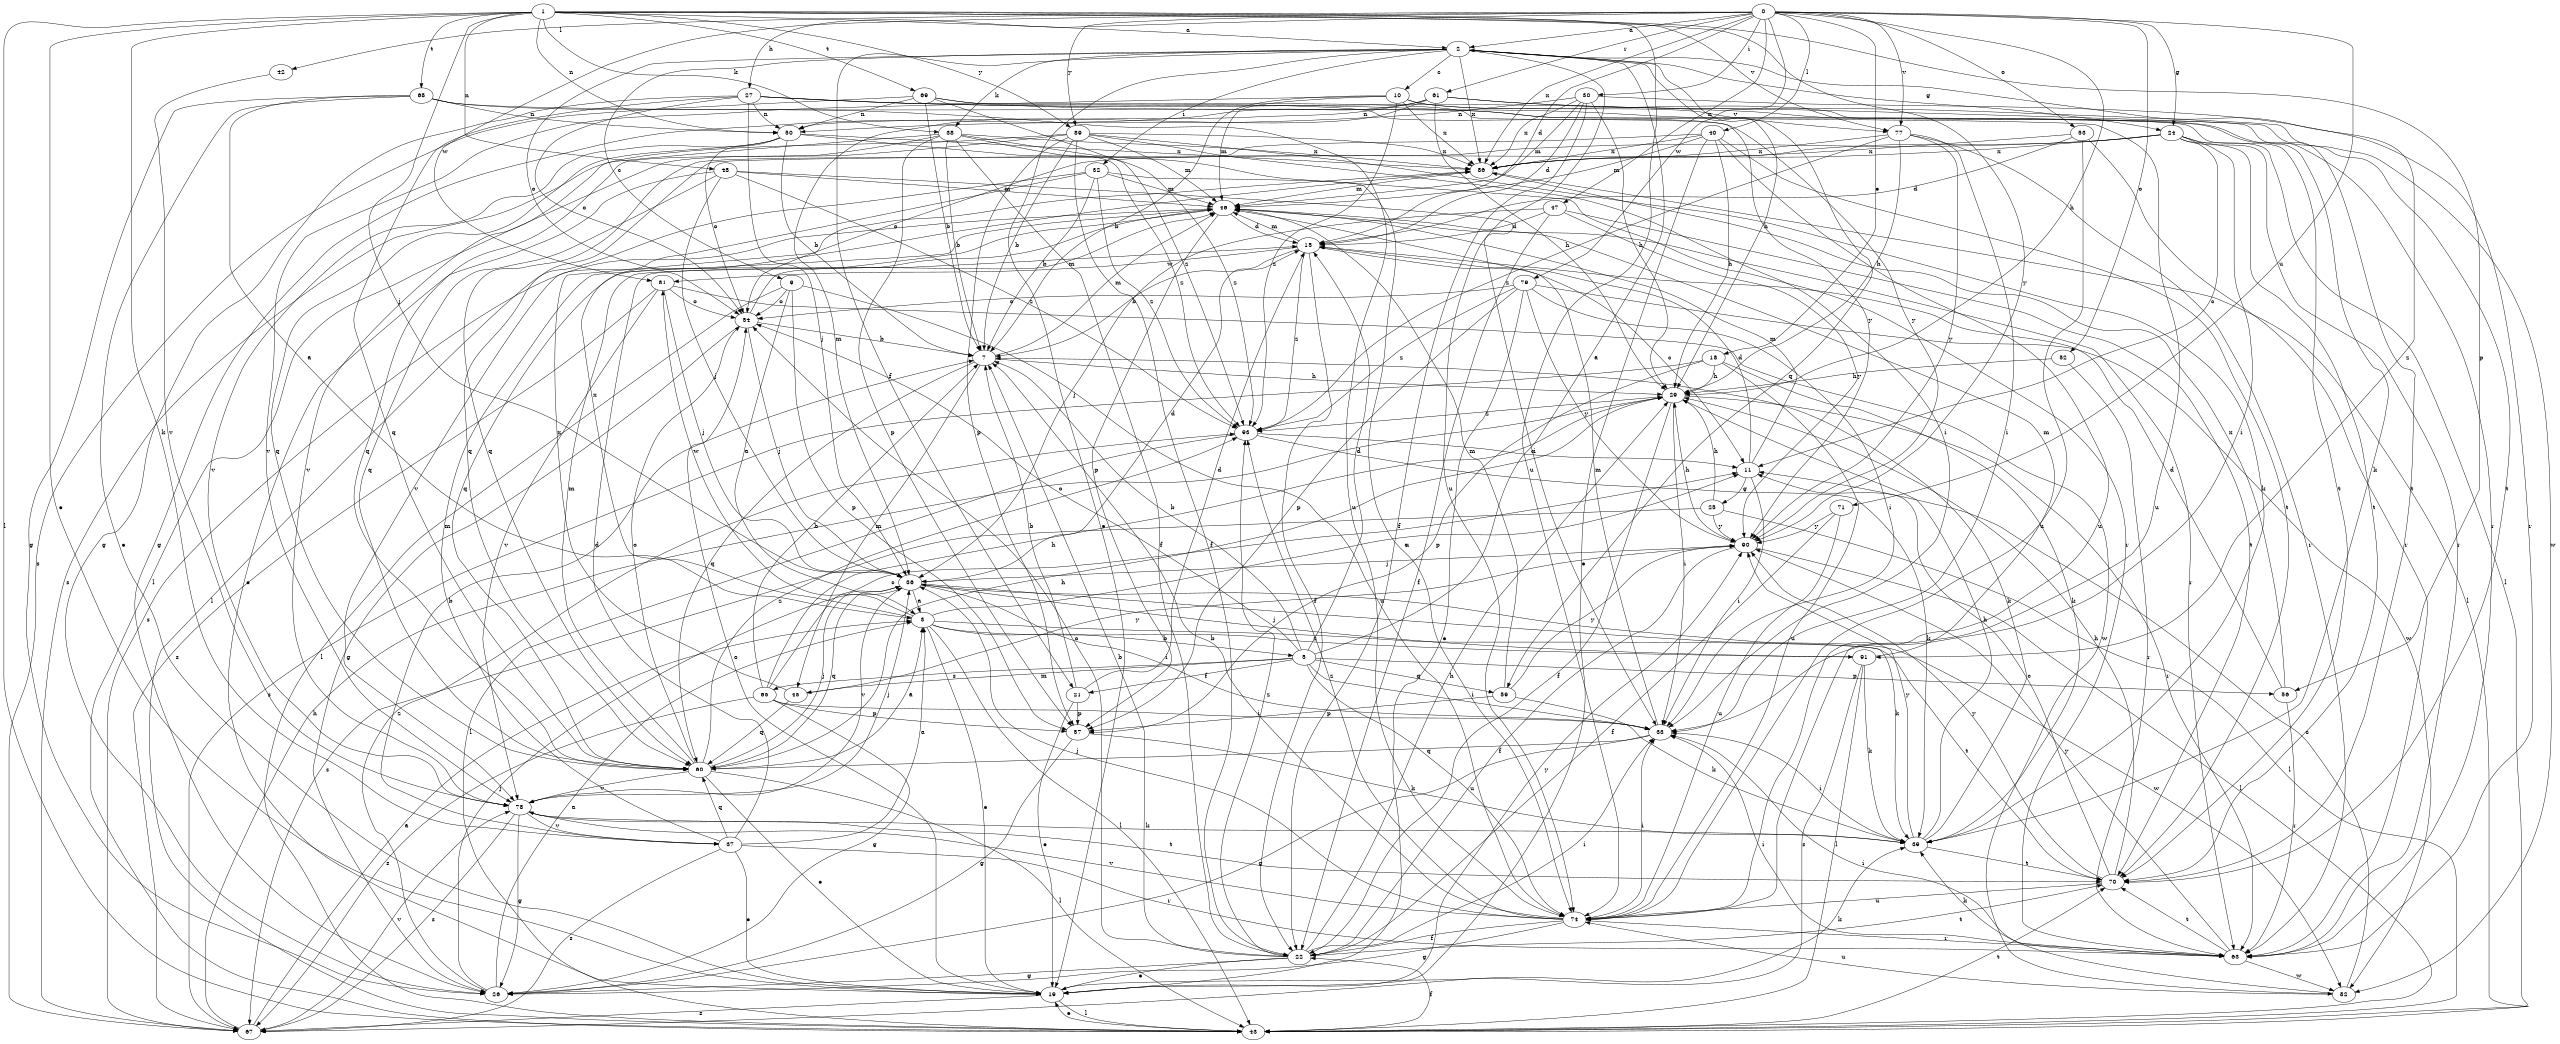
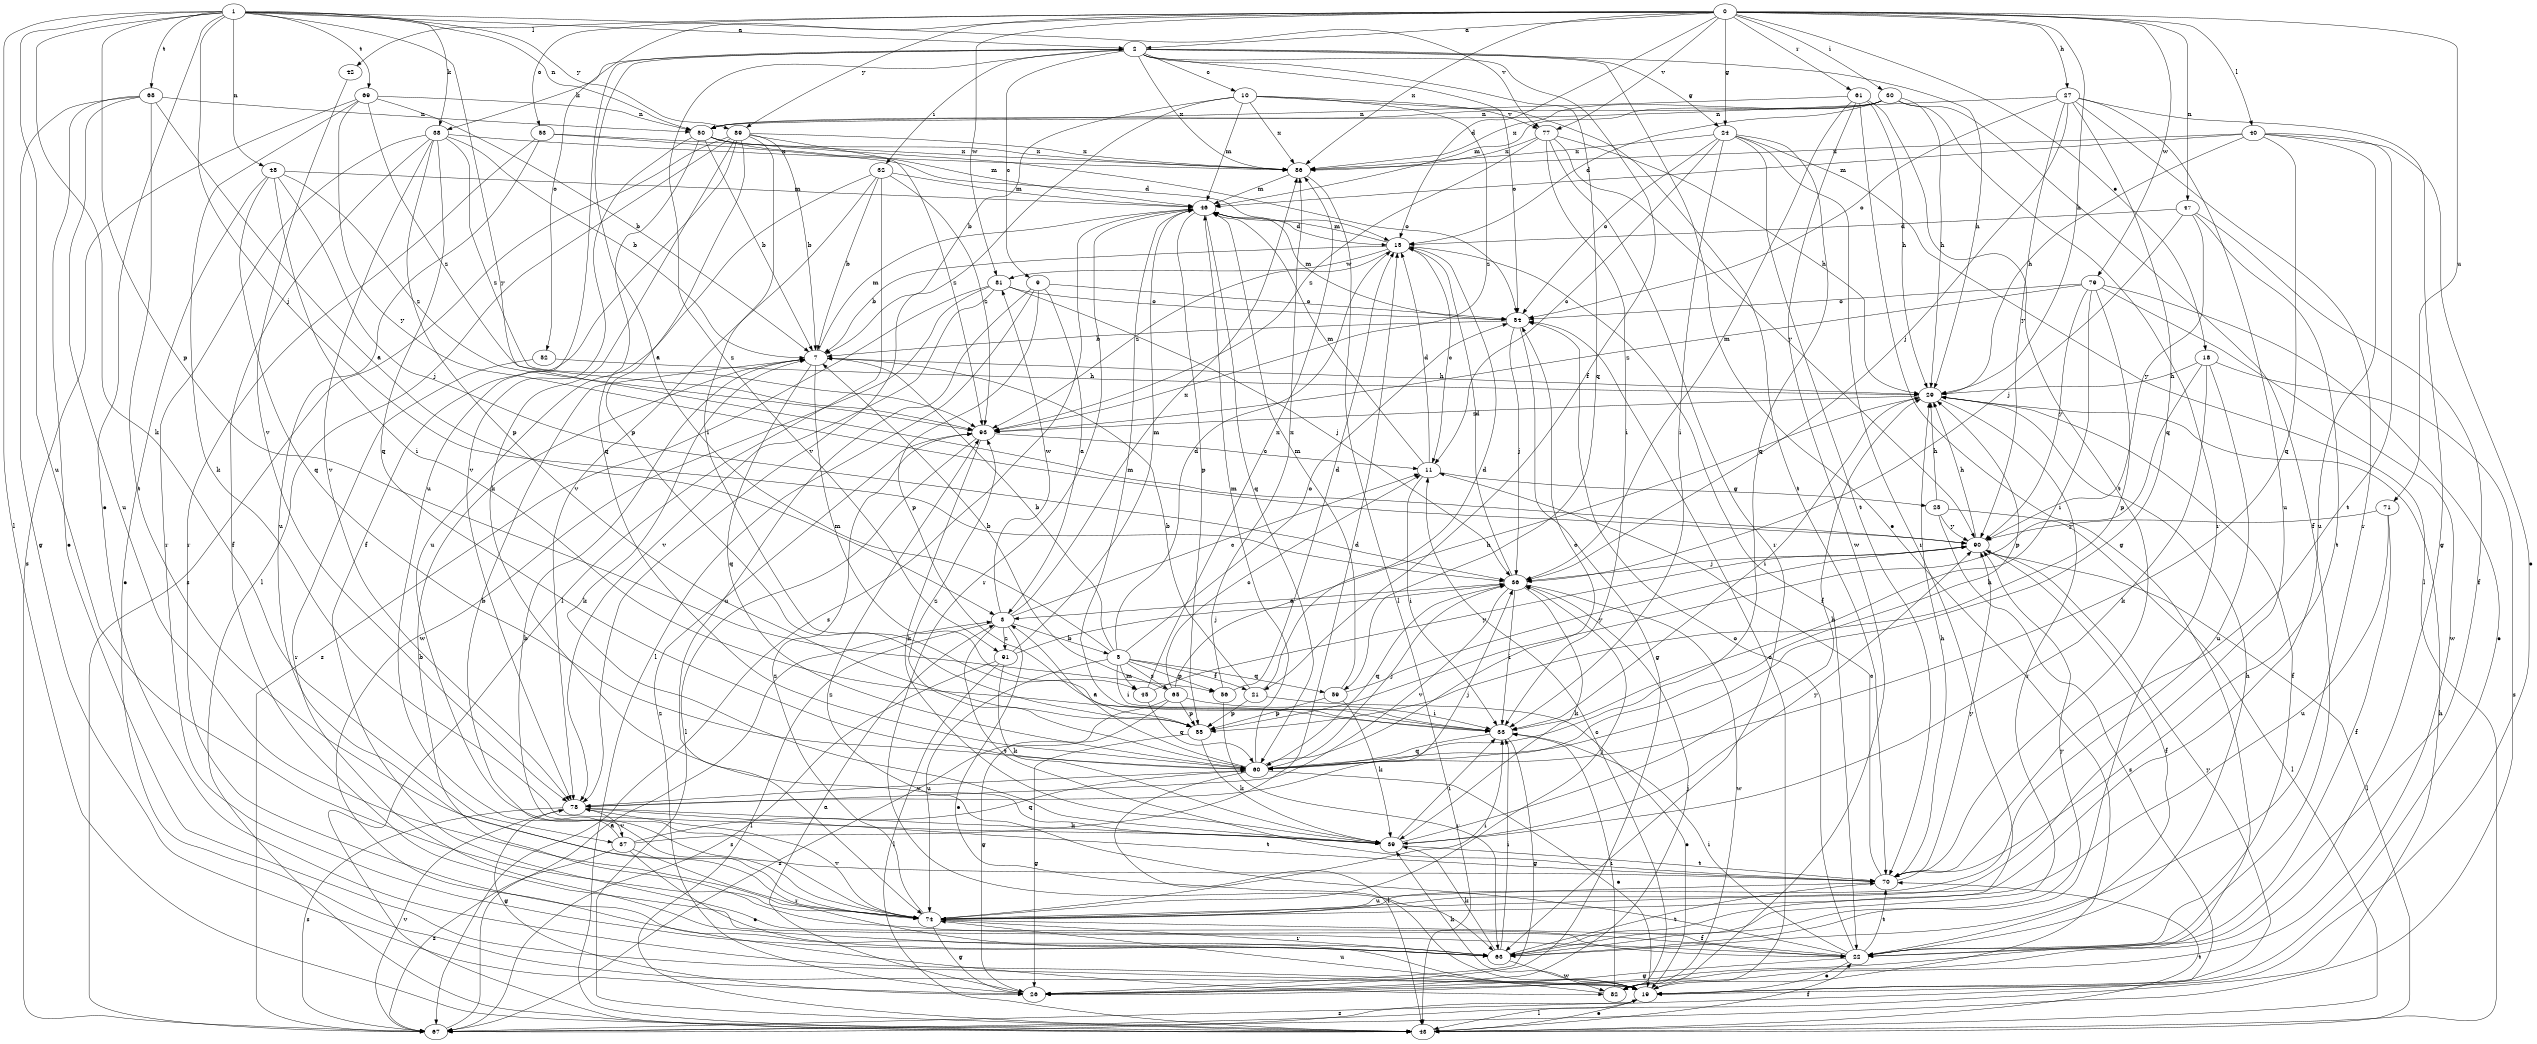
edge "37" -> "46": removed, label "m"
node "57": label "57" -> "55"
edge "37" -> "3": removed, label "a"
